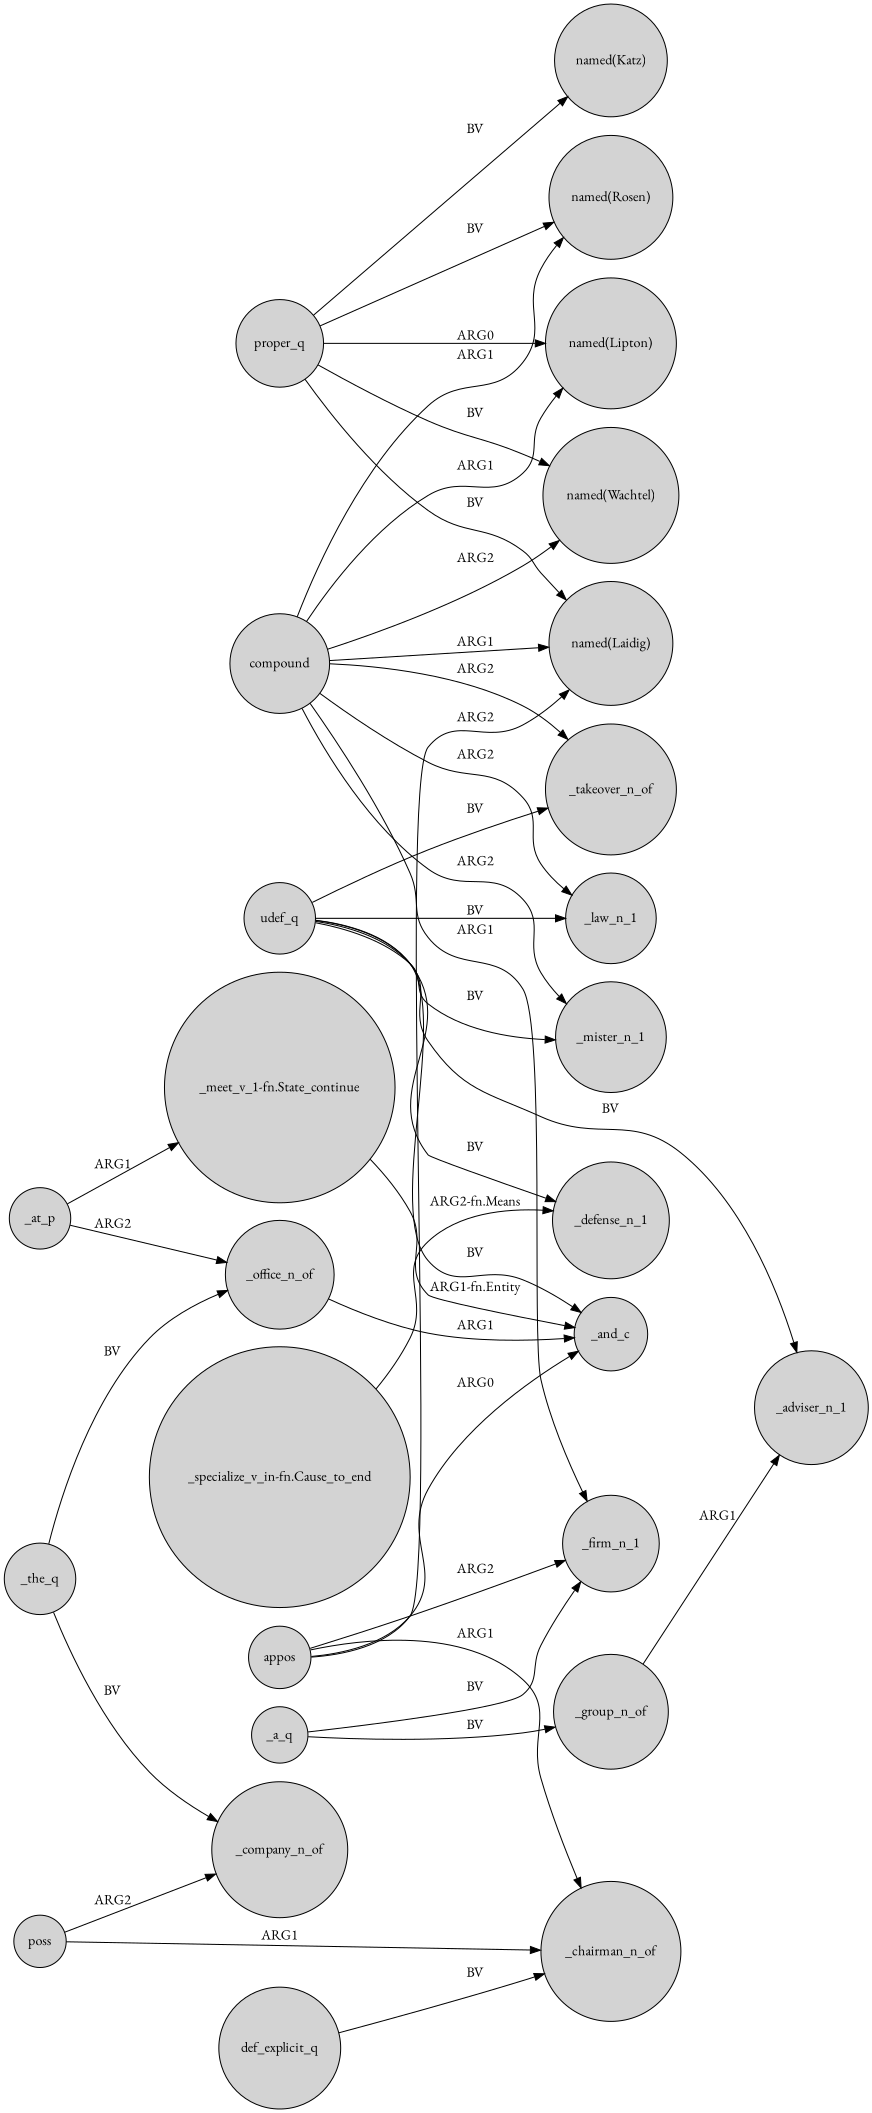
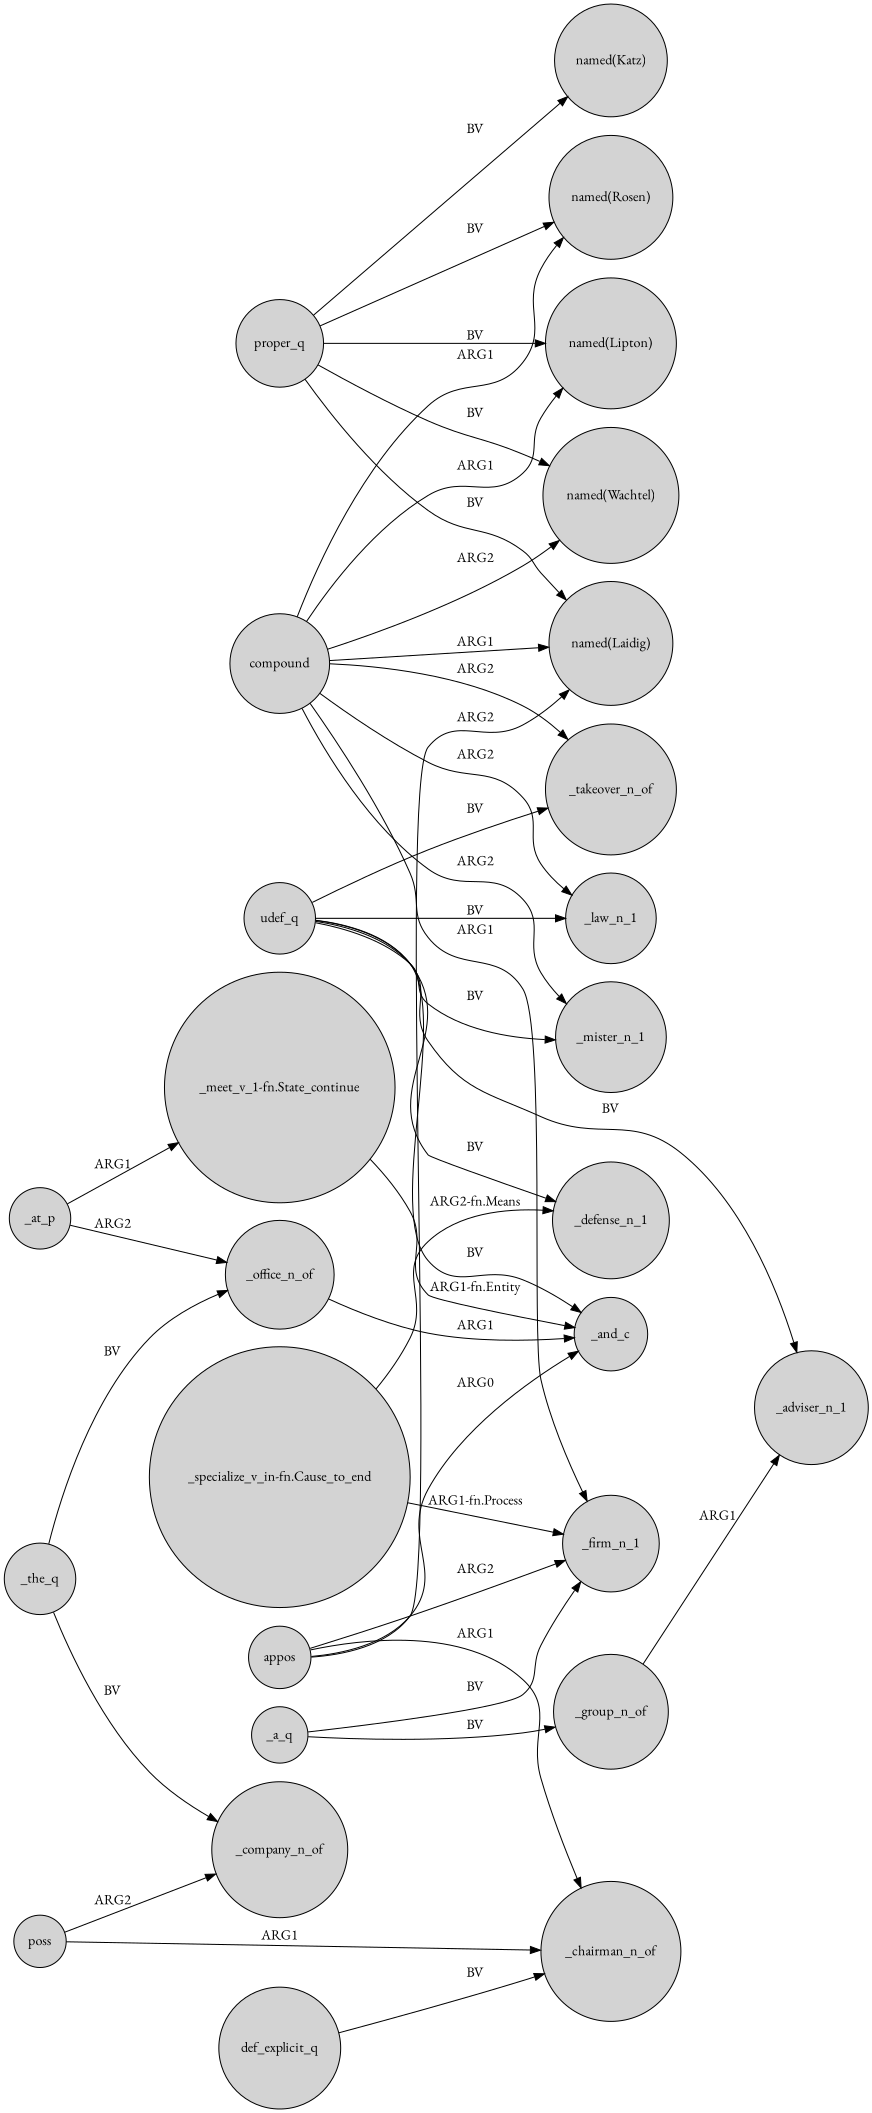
edge "proper_q" -> "named(Lipton)": label "ARG0" -> "BV"
edge "_specialize_v_in-fn.Cause_to_end" -> "_firm_n_1": added, label "ARG1-fn.Process"
